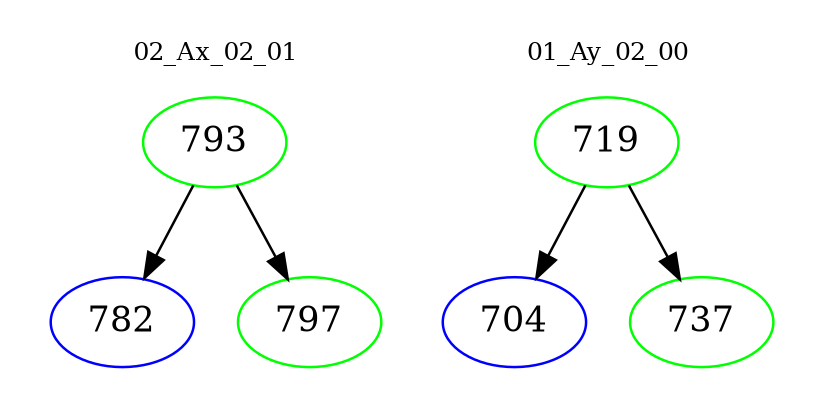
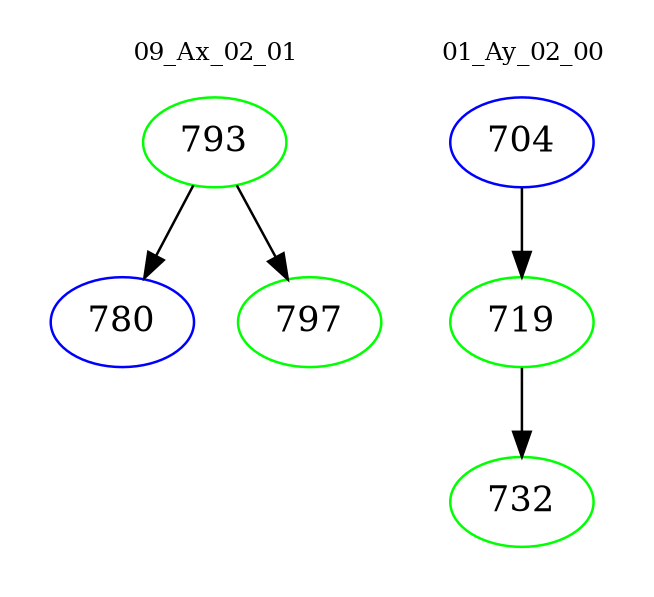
cluster "02_Ax_02_01": label "02_Ax_02_01" -> "09_Ax_02_01"
edge "719" -> "704": reversed
node "782": label "782" -> "780"
node "737": label "737" -> "732"
